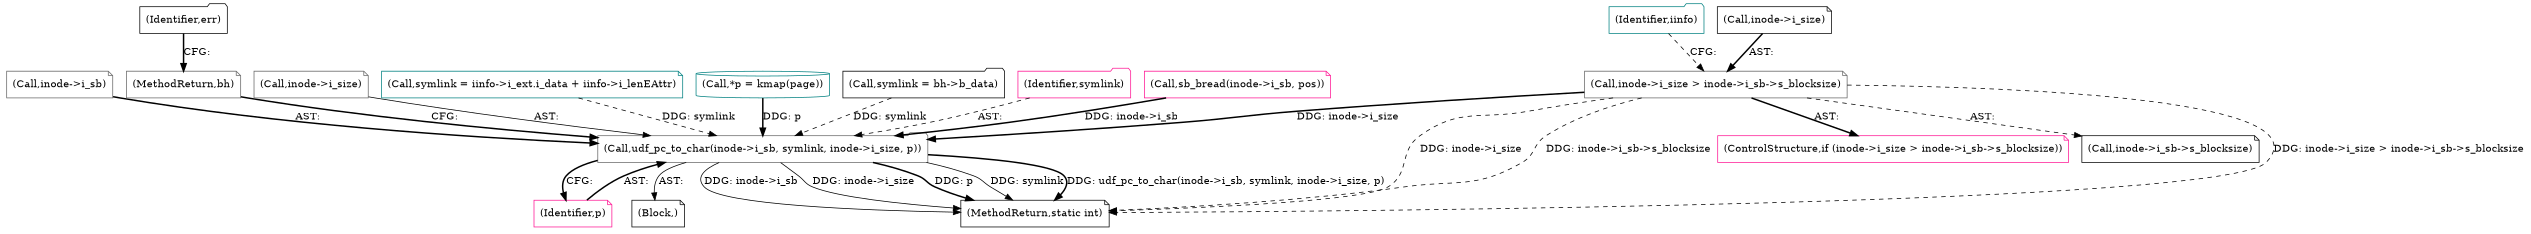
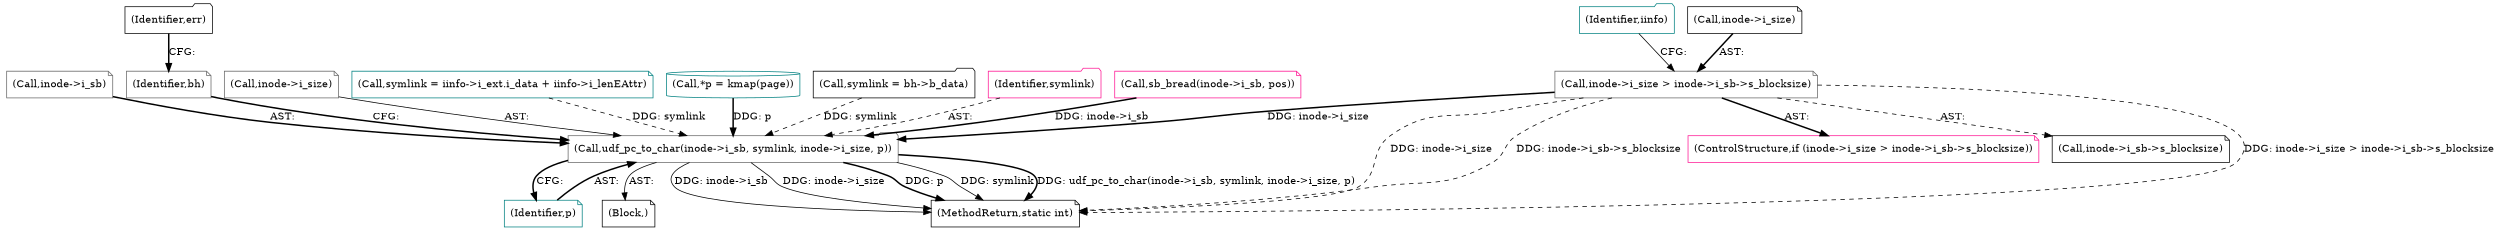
edge "(Identifier,iinfo)" -> "(Call,inode->i_size > inode->i_sb->s_blocksize)": style dashed -> solid
node "(MethodReturn,bh)": label "(MethodReturn,bh)" -> "(Identifier,bh)"
node "(Identifier,p)": color deeppink -> teal
